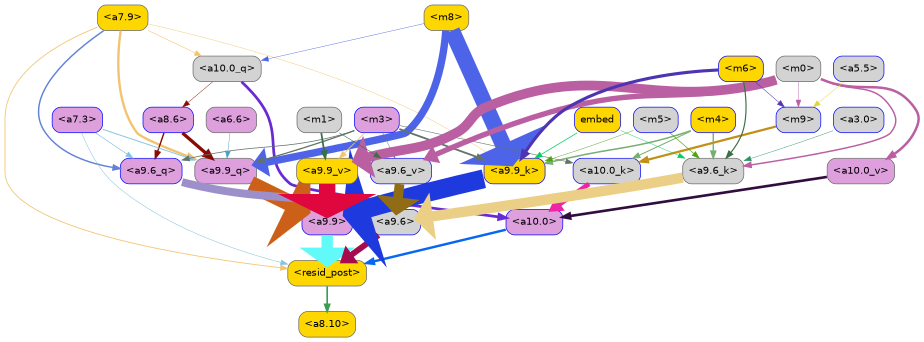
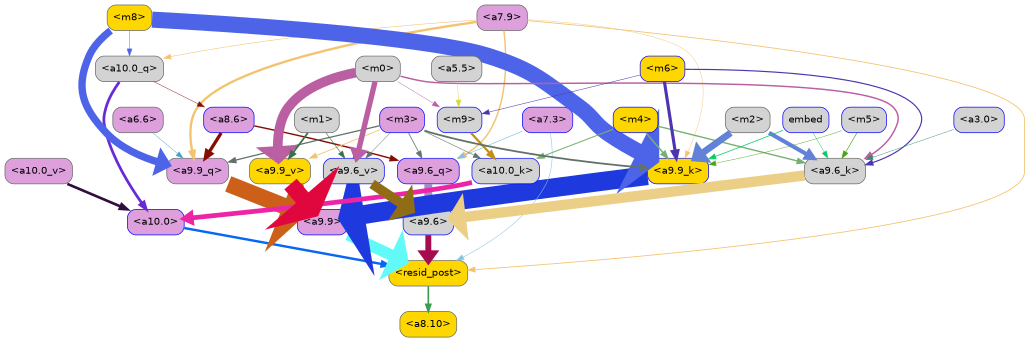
node "<a7.9>": fillcolor gold -> plum
node "<a5.5>": color blue -> gray40
edge "<m0>" -> "<a10.0_v>": removed
edge "<a7.9>" -> "<a9.6_q>": color #6282d8 -> #f3c370
edge "<m6>" -> "<a9.6_k>": color #3a7045 -> #4d35b1
node "embed": fillcolor gold -> lightgrey
node "<m2>": added
edge "<a7.3>" -> "<a9.9_q>": removed
